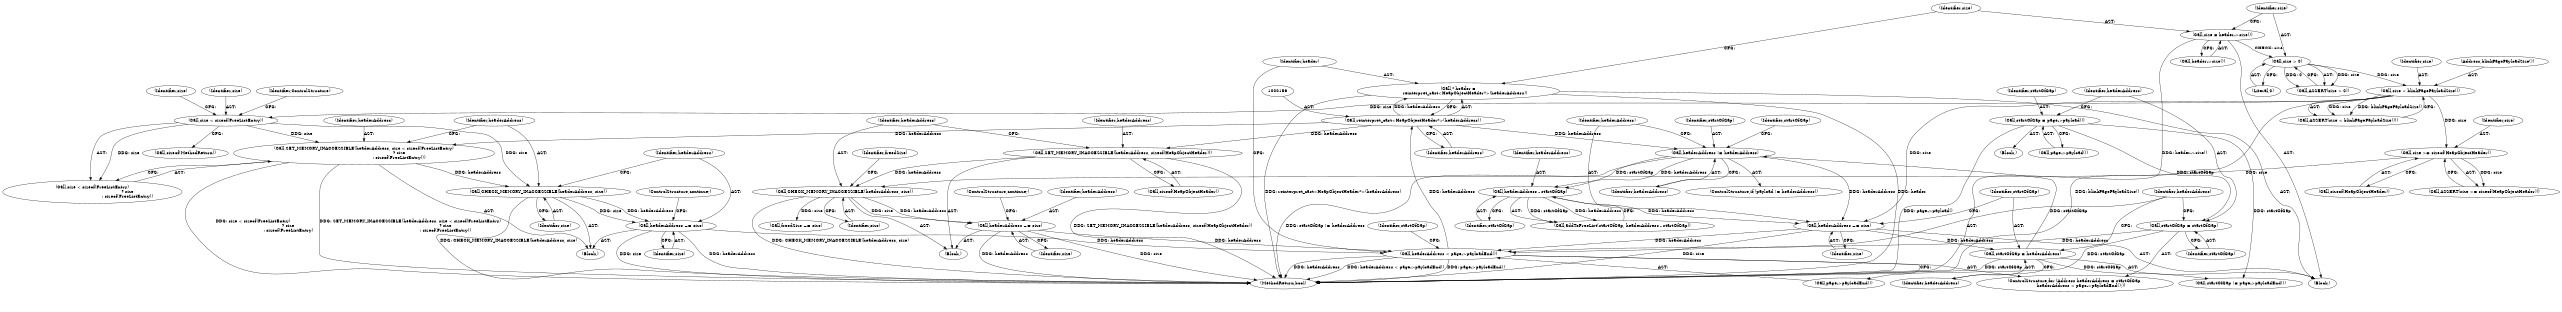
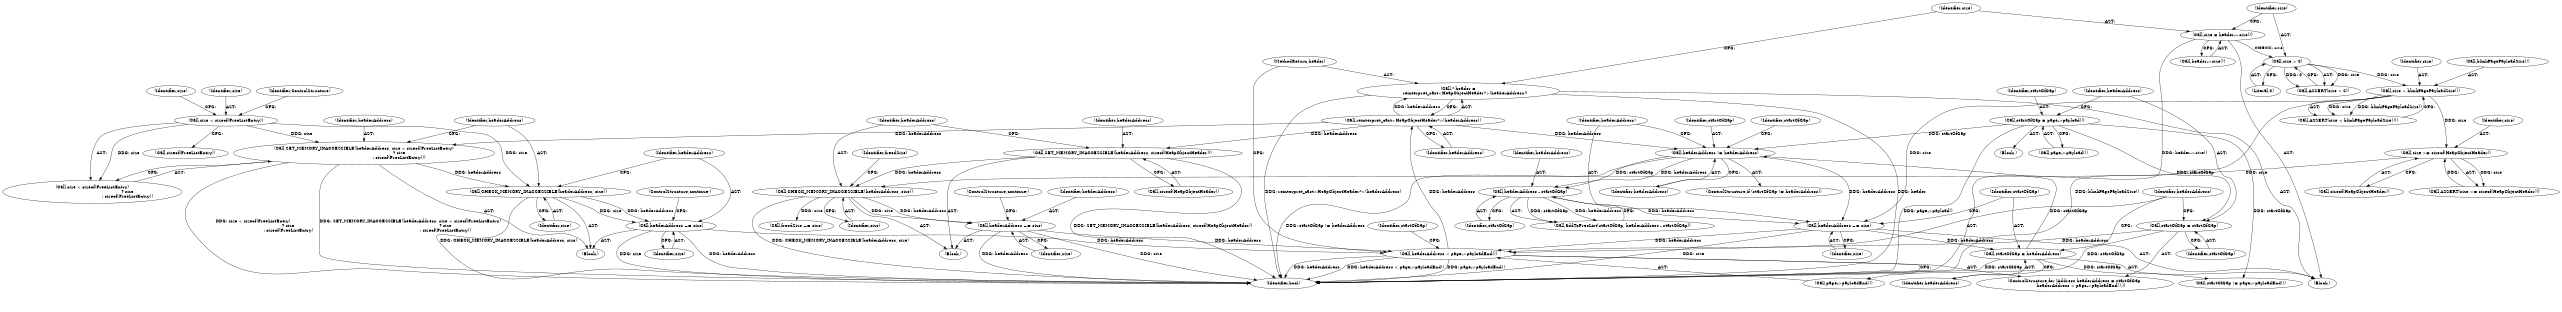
node "(Identifier,header)": label "(Identifier,header)" -> "(MethodReturn,header)"
node "(Address,blinkPagePayloadSize())": label "(Address,blinkPagePayloadSize())" -> "(Call,blinkPagePayloadSize())"
node "1000156": removed
edge "(Call,size < blinkPagePayloadSize())" -> "(Call,size < sizeof(FreeListEntry))": removed, label "DDG: size"
edge "(Call,startOfGap = page->payload())" -> "(Call,headerAddress != headerAddress)": added, label "DDG: startOfGap"
node "(Call,sizeof(MethodReturn))": label "(Call,sizeof(MethodReturn))" -> "(Call,sizeof(FreeListEntry))"
edge "(Call,ASSERT(size >= sizeof(HeapObjectHeader)))" -> "(Call,size >= sizeof(HeapObjectHeader))": label "CFG: " -> "DDG: "
node "(ControlStructure,if (payload != headerAddress))": label "(ControlStructure,if (payload != headerAddress))" -> "(ControlStructure,if (startOfGap != headerAddress))"
node "(MethodReturn,bool)": label "(MethodReturn,bool)" -> "(Identifier,bool)"
